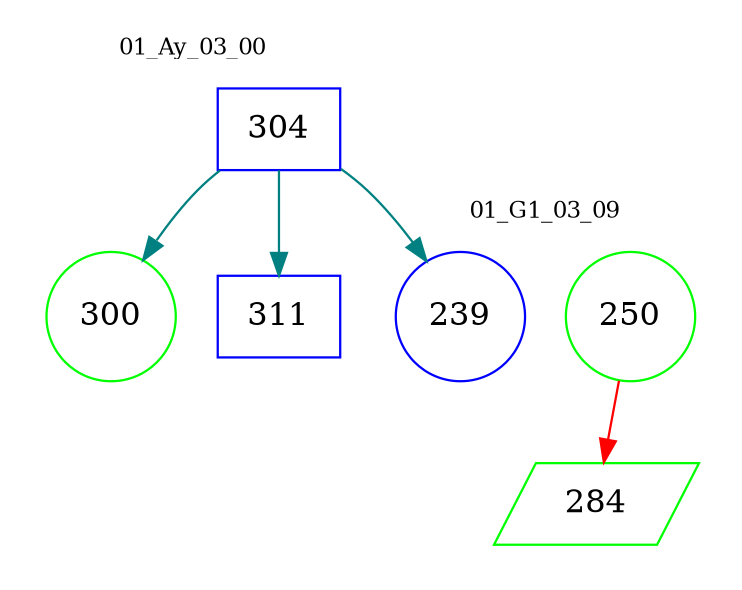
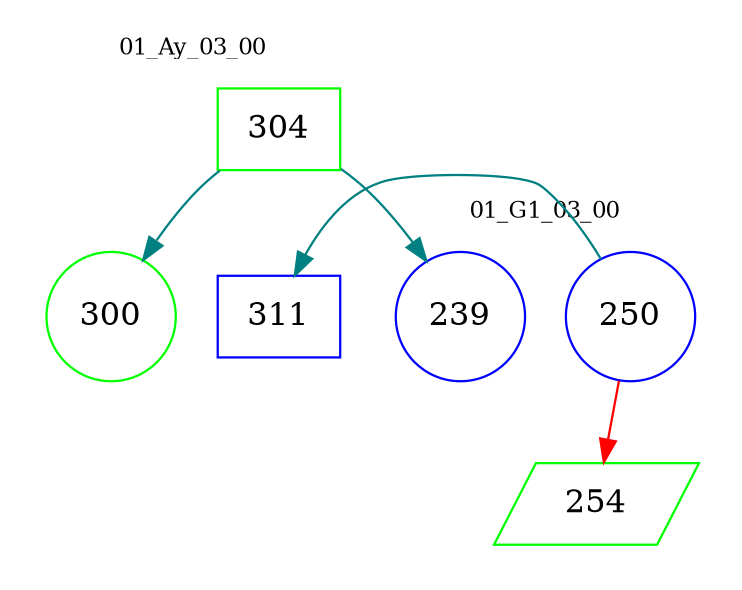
node "304": color blue -> green
edge "304" -> "311": now "250" -> "311"
cluster "01_G1_03_09": label "01_G1_03_09" -> "01_G1_03_00"
node "250": color green -> blue
node "284": label "284" -> "254"
